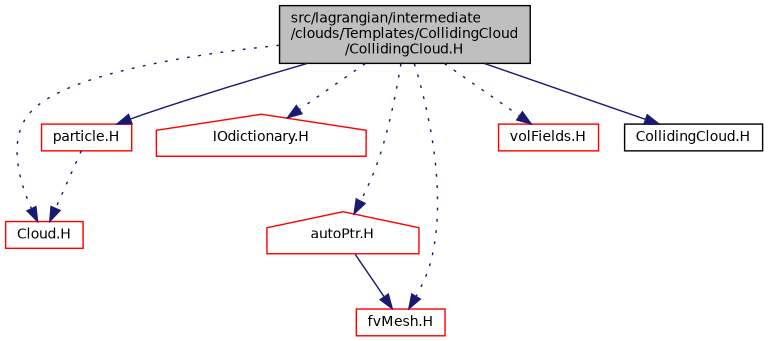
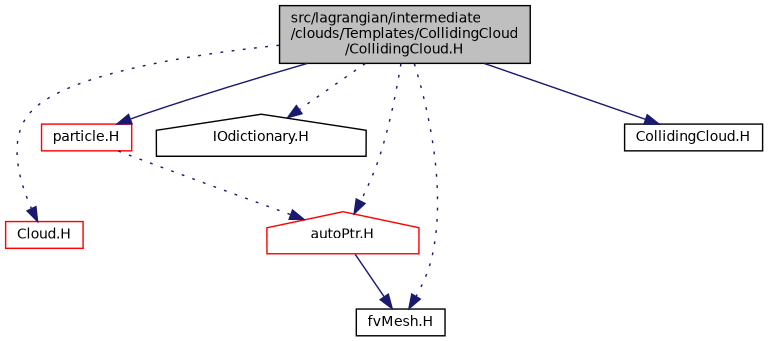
node "IOdictionary.H": color red -> black
node "volFields.H": removed
edge "particle.H" -> "Cloud.H": now "particle.H" -> "autoPtr.H"
node "fvMesh.H": color red -> black
